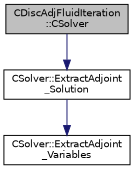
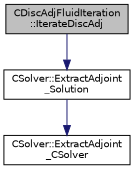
node "CDiscAdjFluidIteration ::CSolver": label "CDiscAdjFluidIteration ::CSolver" -> "CDiscAdjFluidIteration ::IterateDiscAdj"
node "CSolver::ExtractAdjoint _Variables": label "CSolver::ExtractAdjoint _Variables" -> "CSolver::ExtractAdjoint _CSolver"
